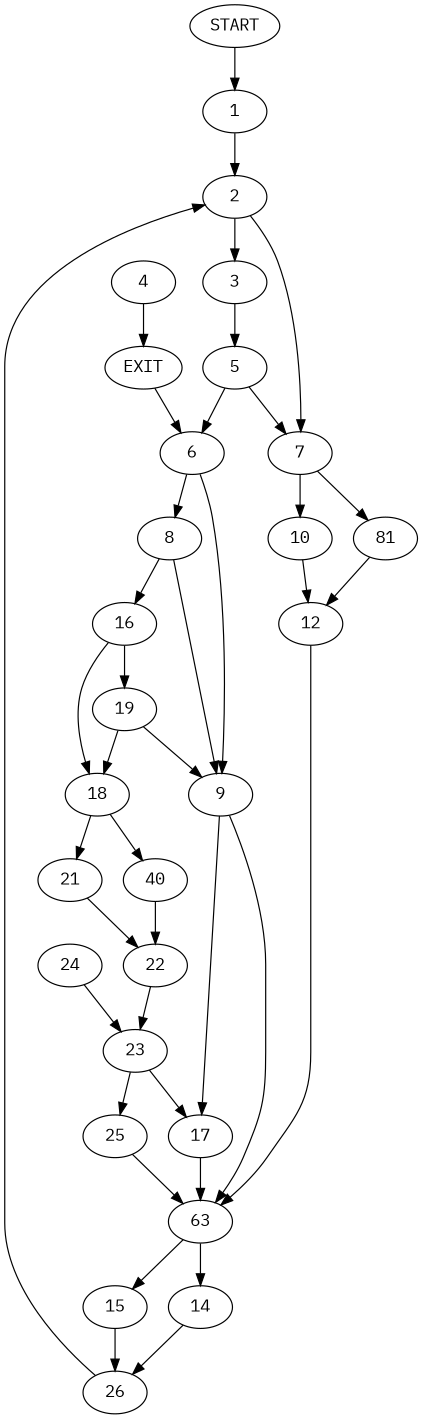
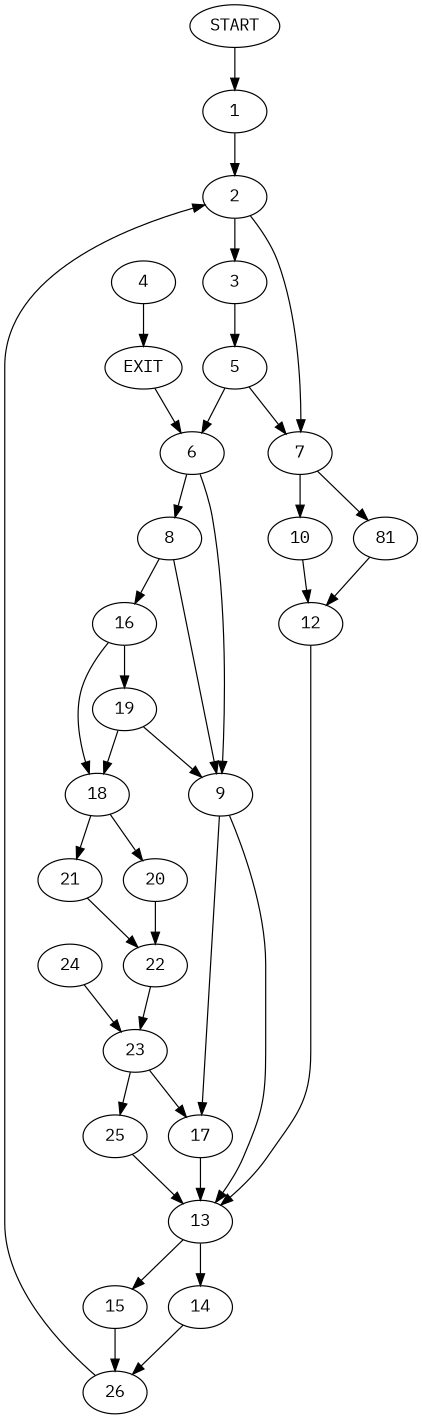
node "40": label "40" -> "20"
node "63": label "63" -> "13"
